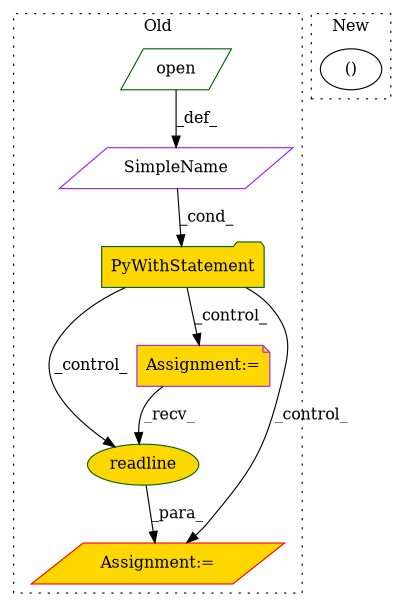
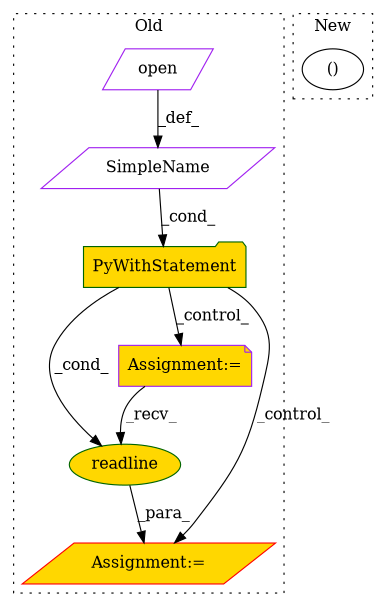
node "open": color darkgreen -> purple
edge "PyWithStatement" -> "readline": label "_control_" -> "_cond_"
